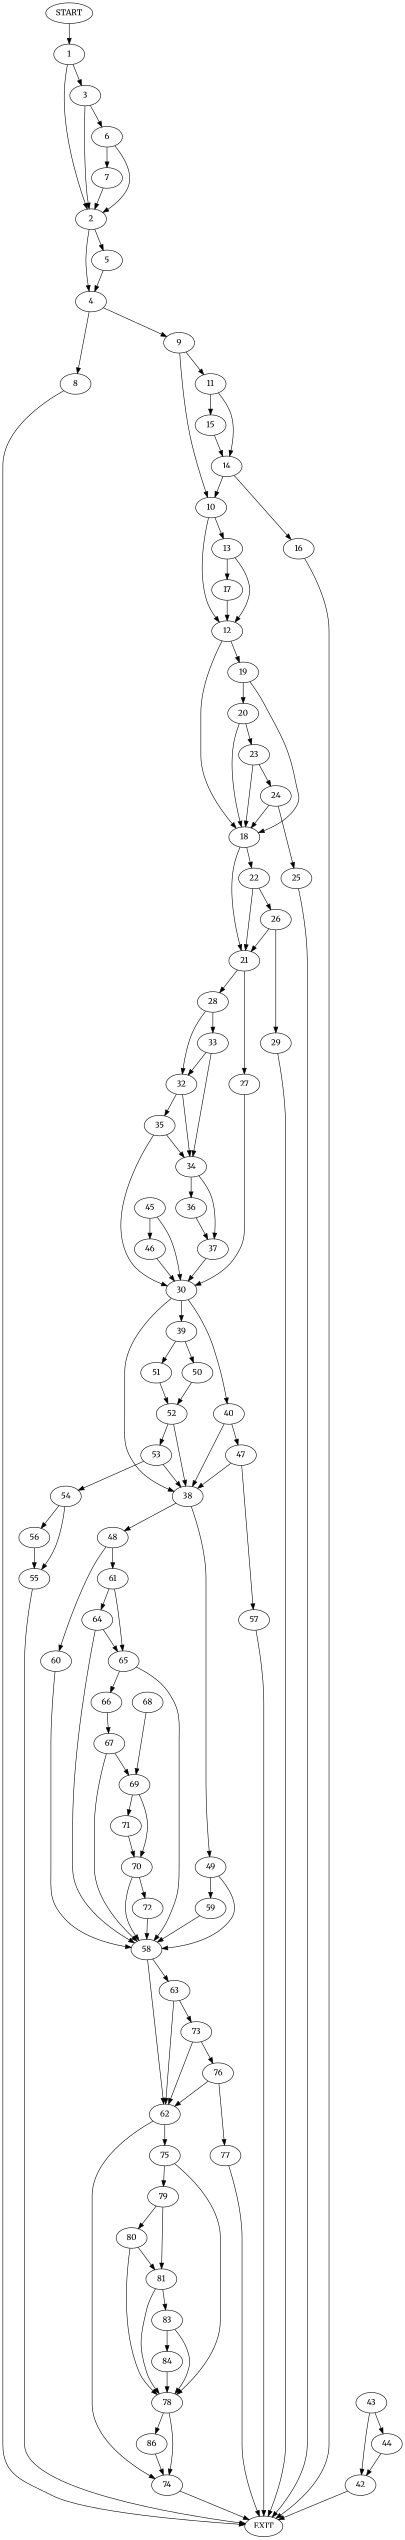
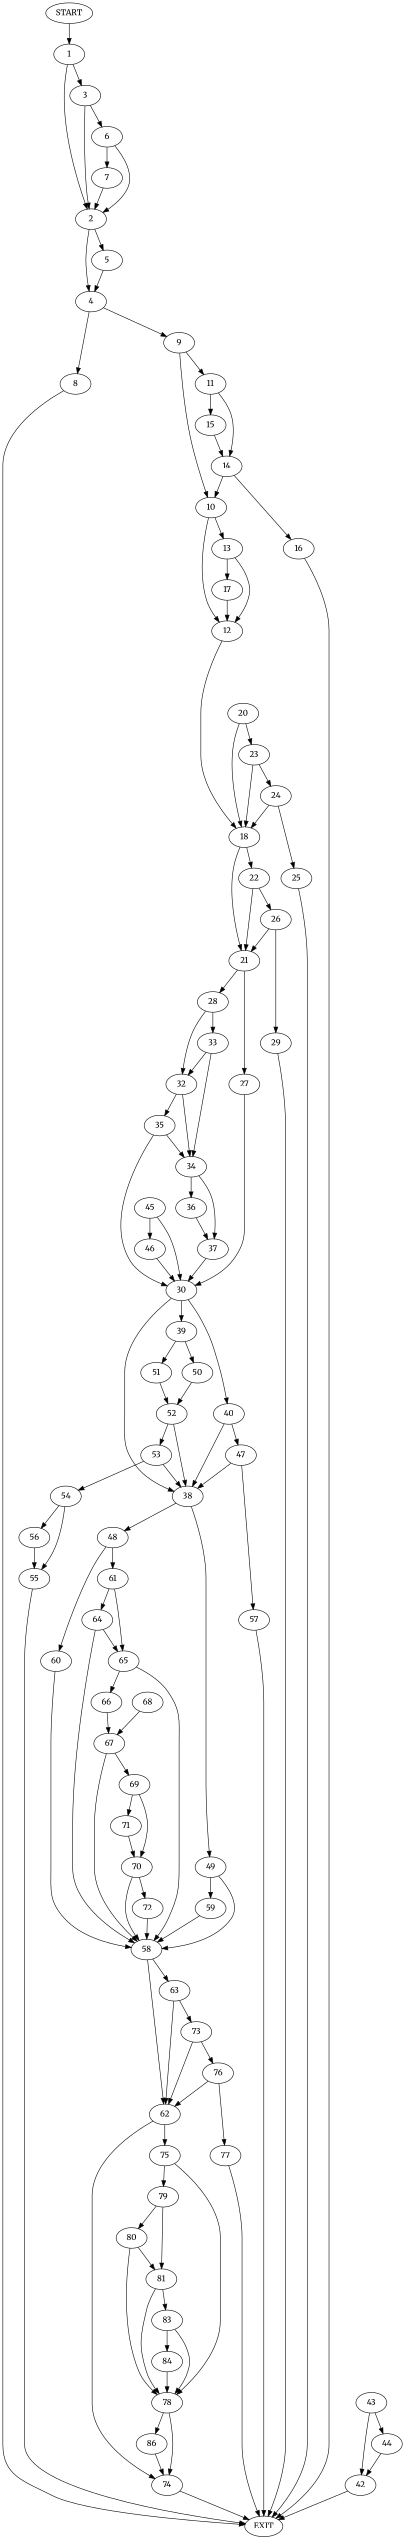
node "19": removed
edge "68" -> "69": now "68" -> "67"
